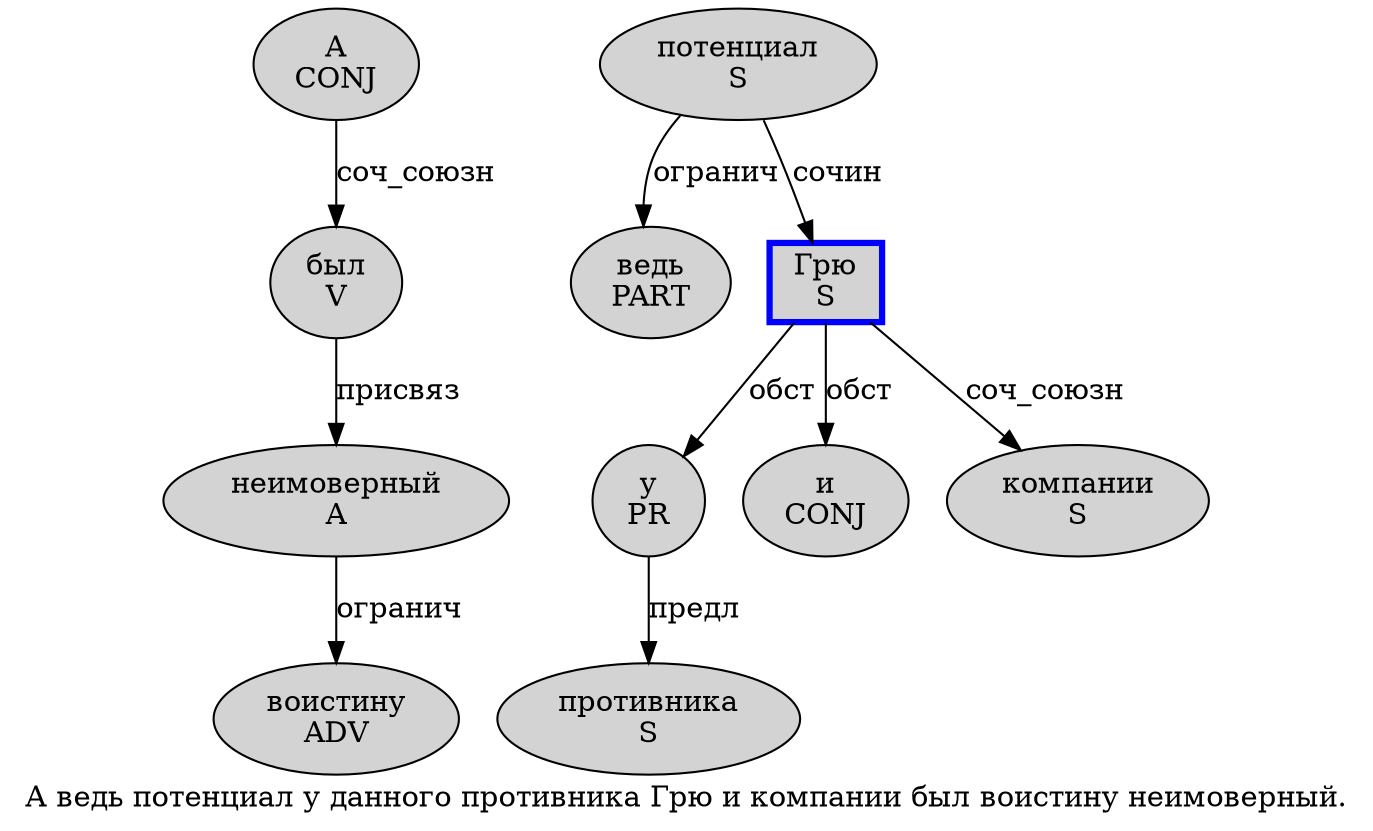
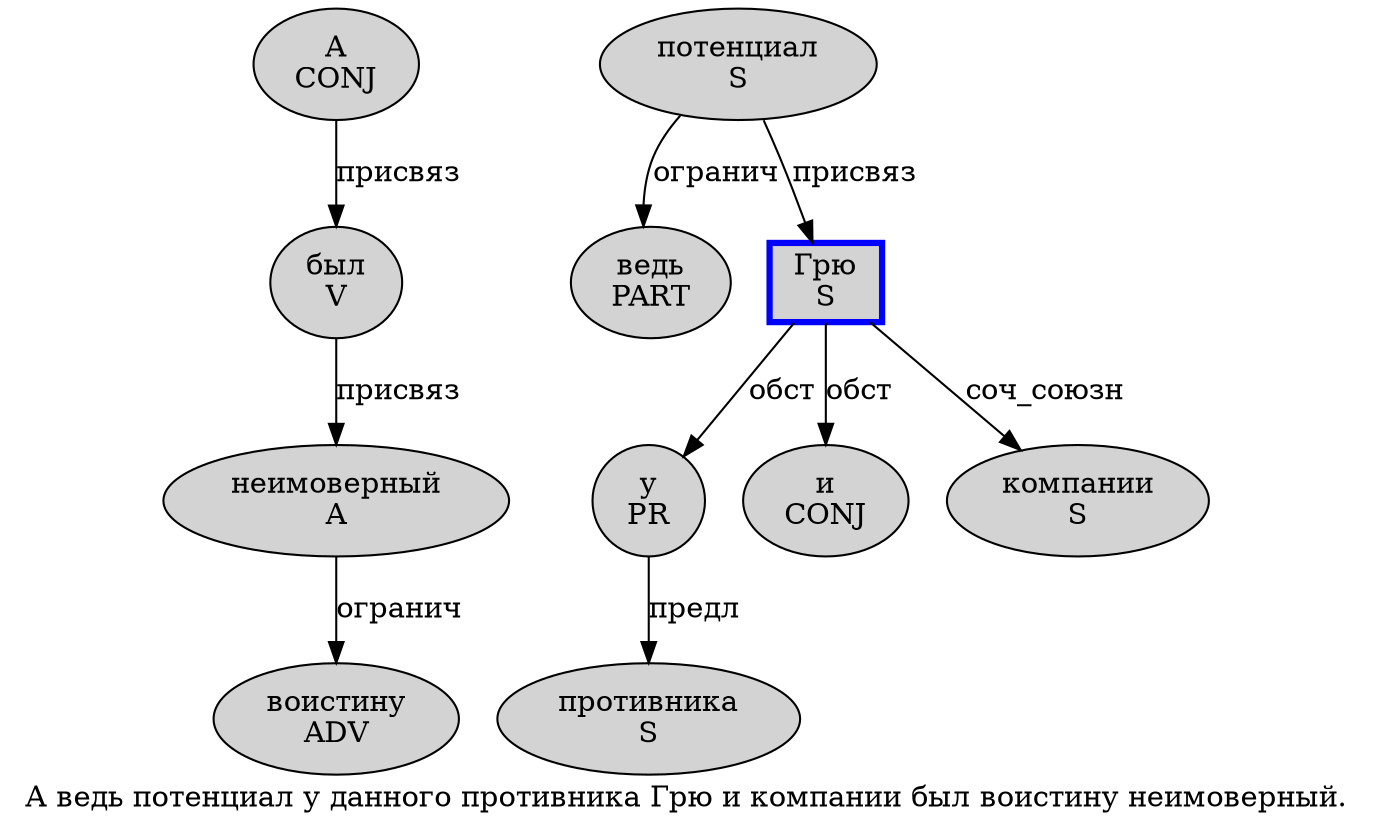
edge "А CONJ" -> "был V": label "соч_союзн" -> "присвяз"
edge "потенциал S" -> "Грю S": label "сочин" -> "присвяз"
